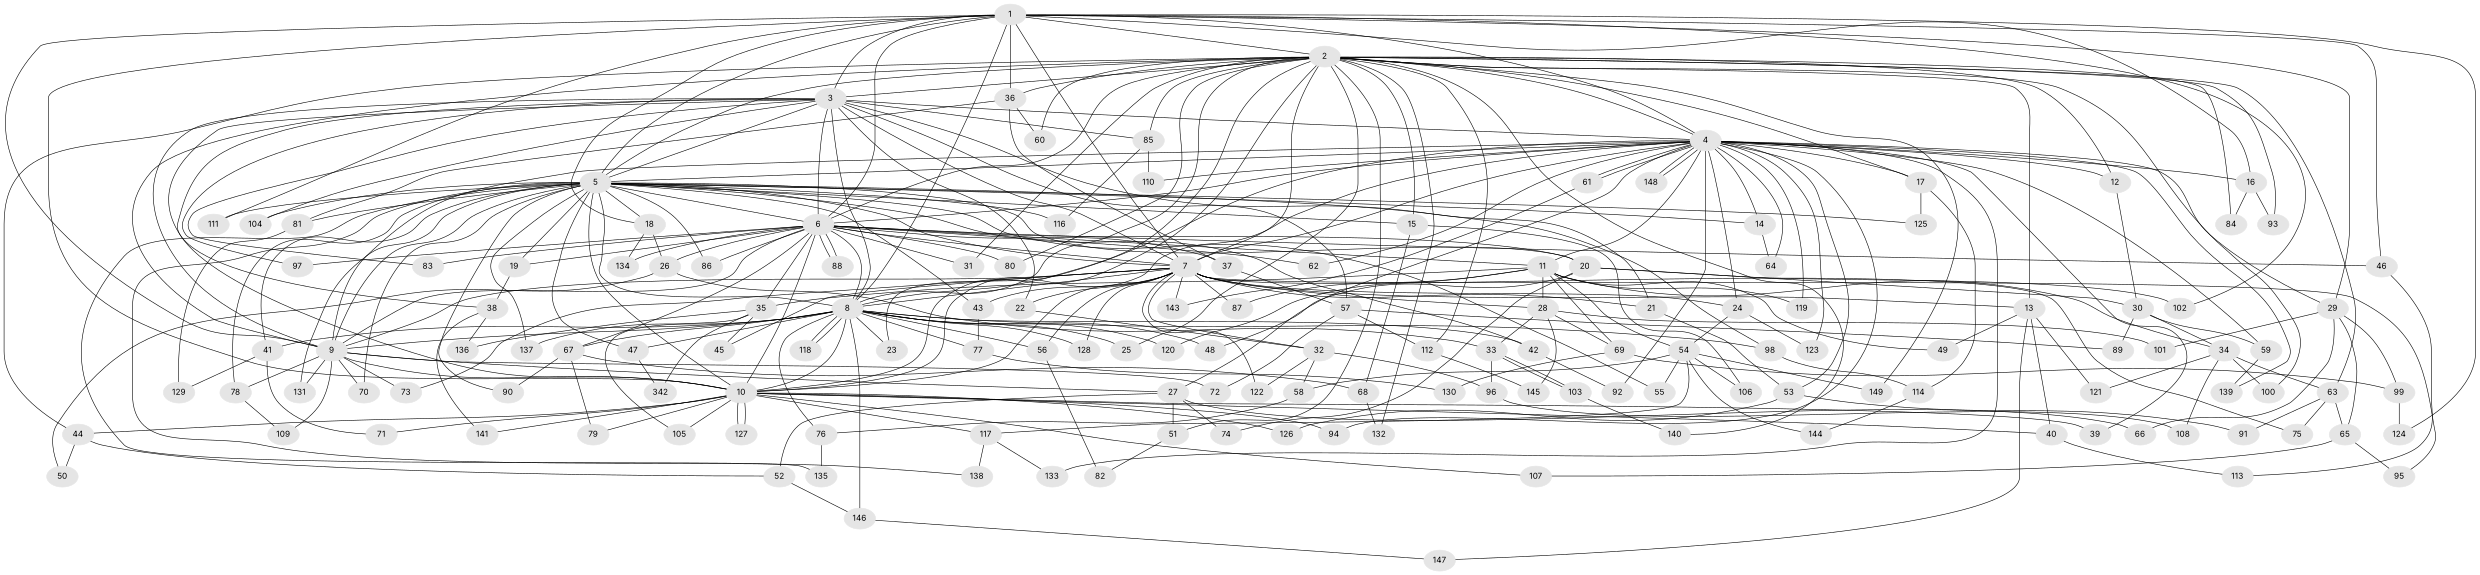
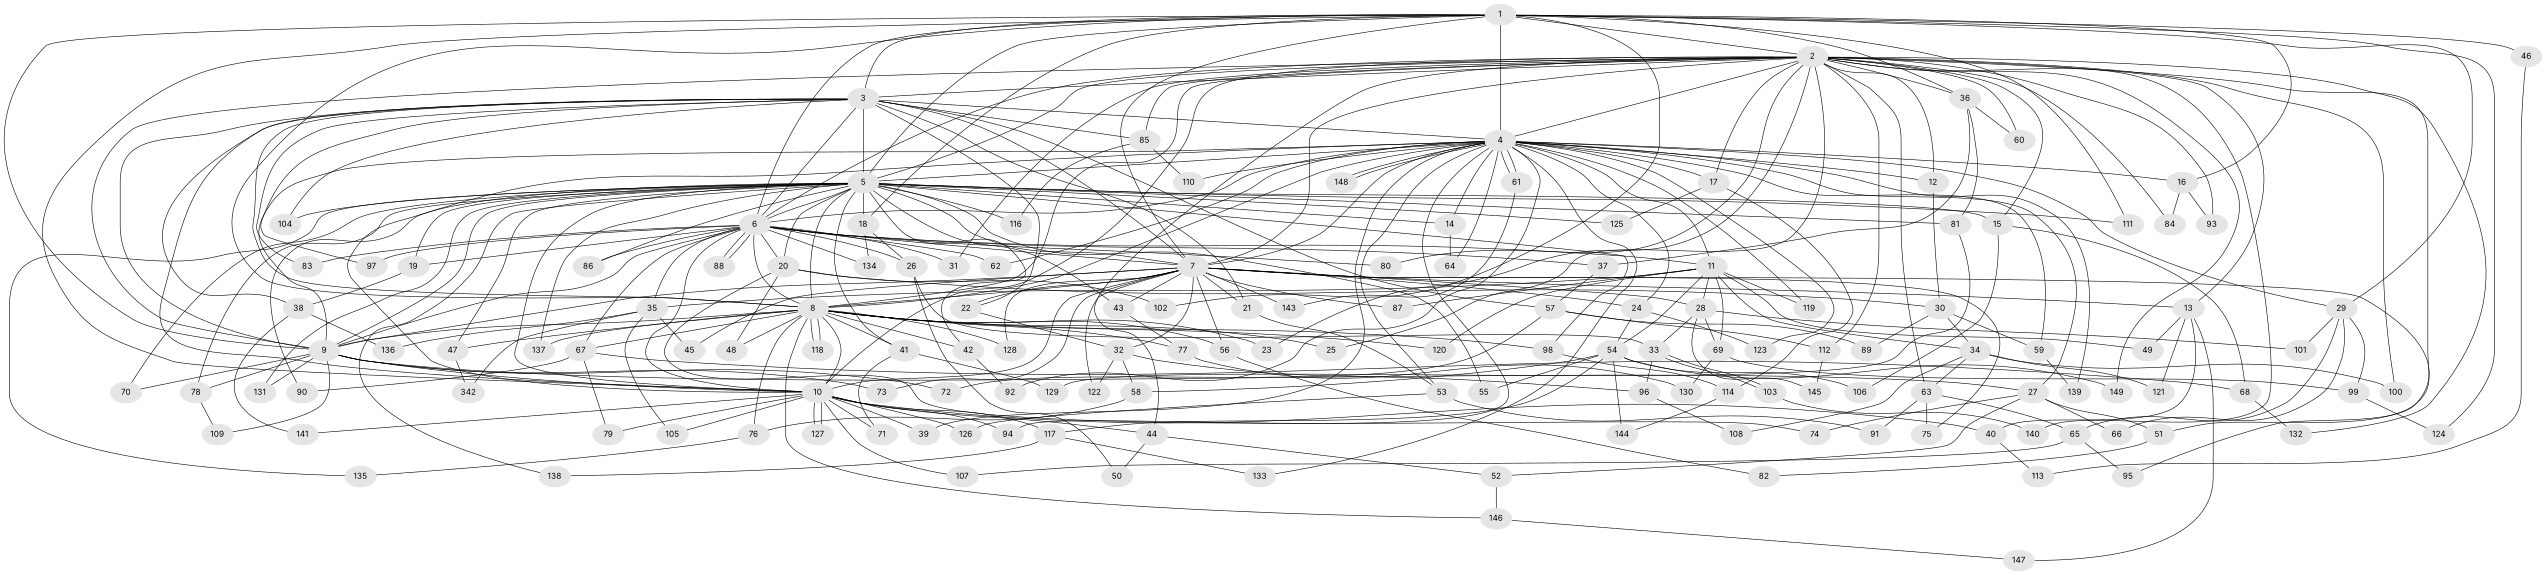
edge "6" -- "46": removed
